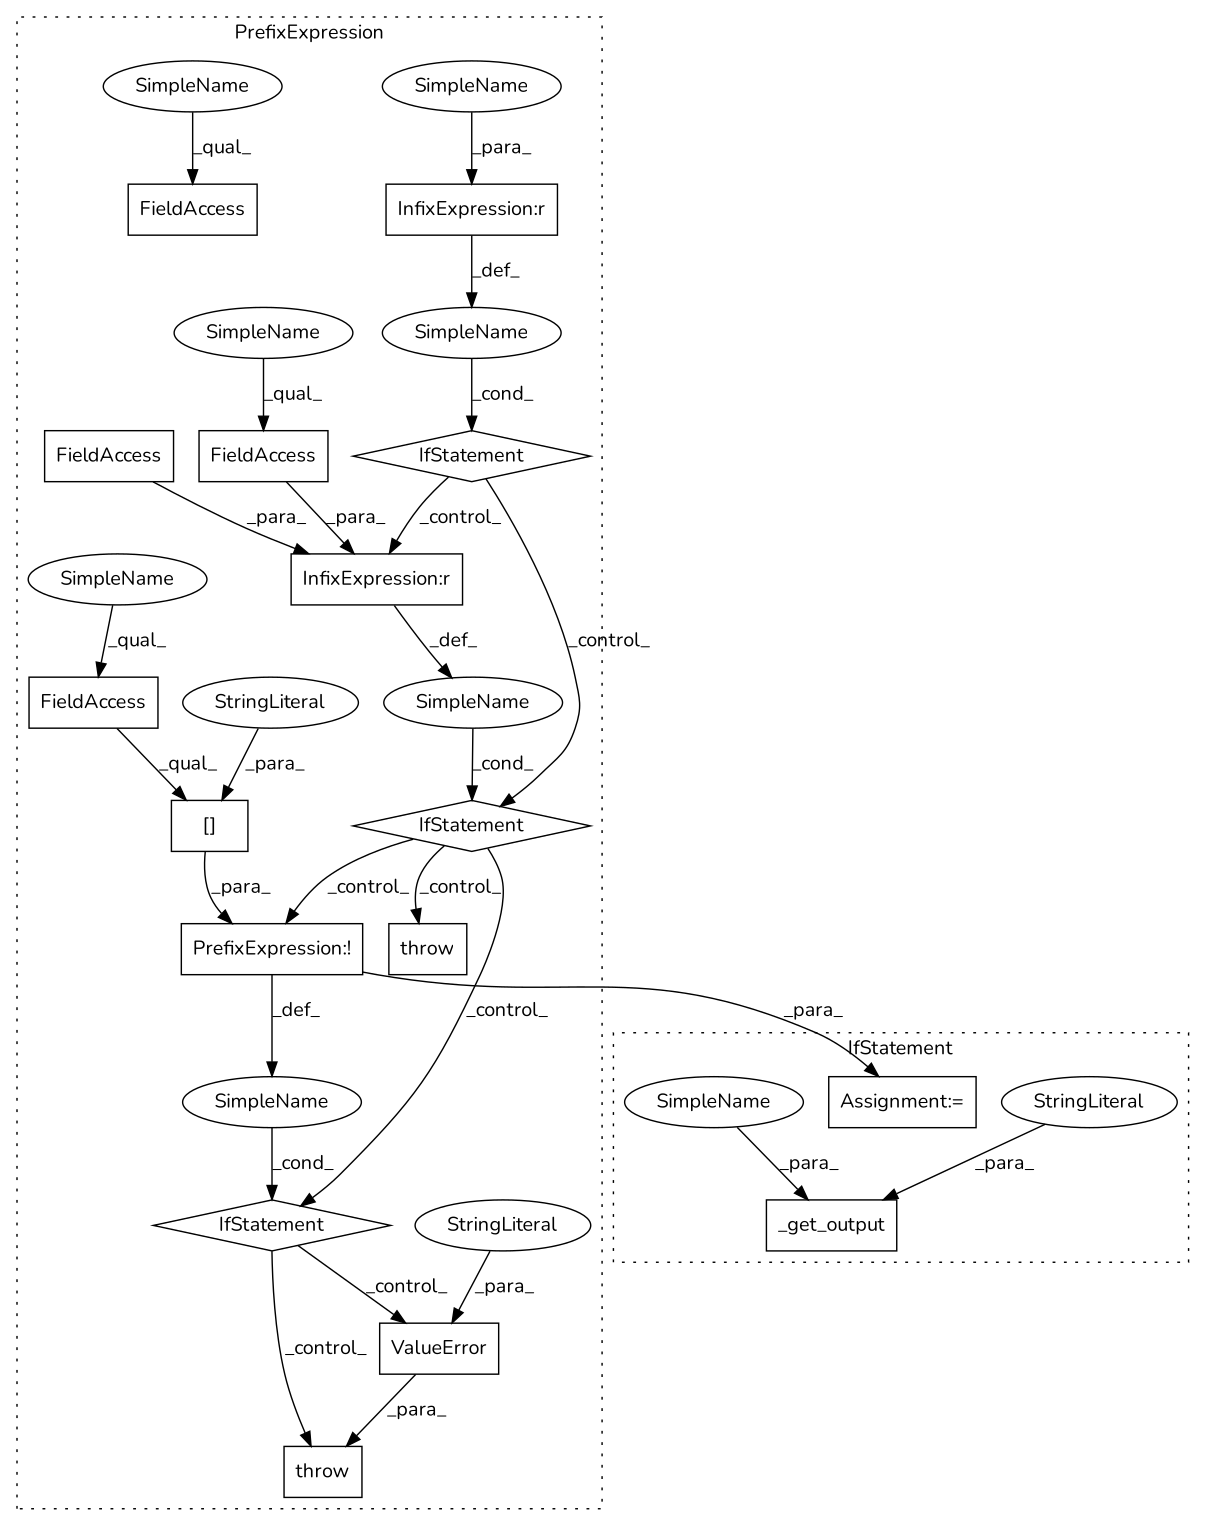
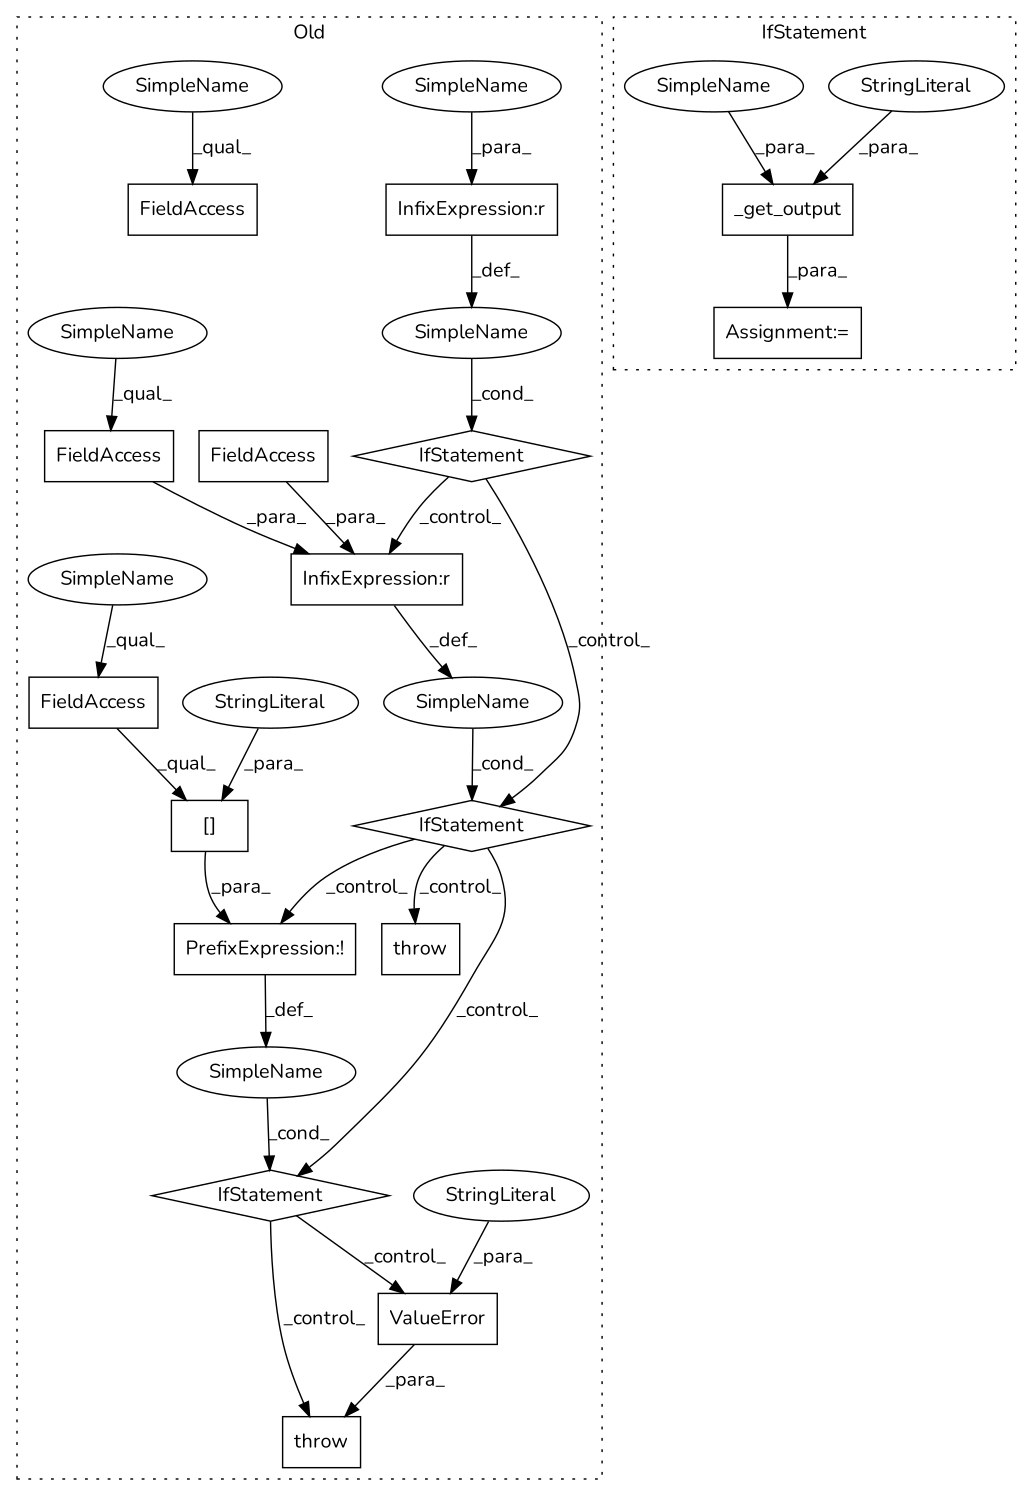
cluster "PrefixExpression": label "PrefixExpression" -> "Old"
edge "PrefixExpression:!" -> "Assignment:=": now "_get_output" -> "Assignment:="
